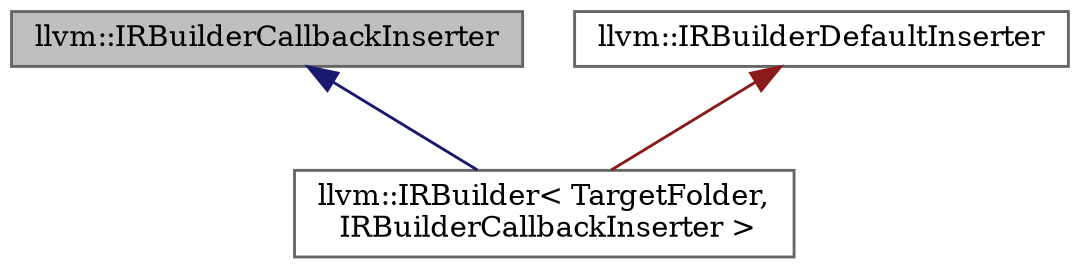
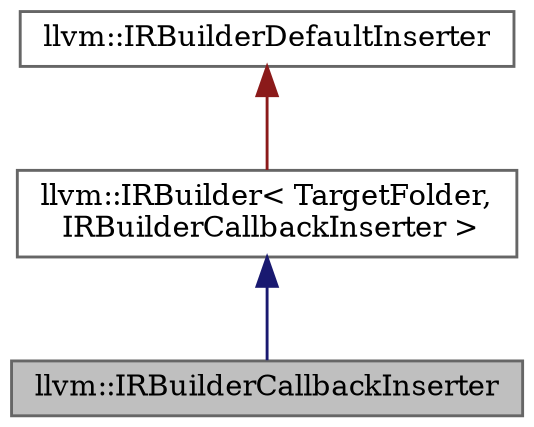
edge "llvm::IRBuilder< TargetFolder, IRBuilderCallbackInserter >" -> "llvm::IRBuilderCallbackInserter": reversed
